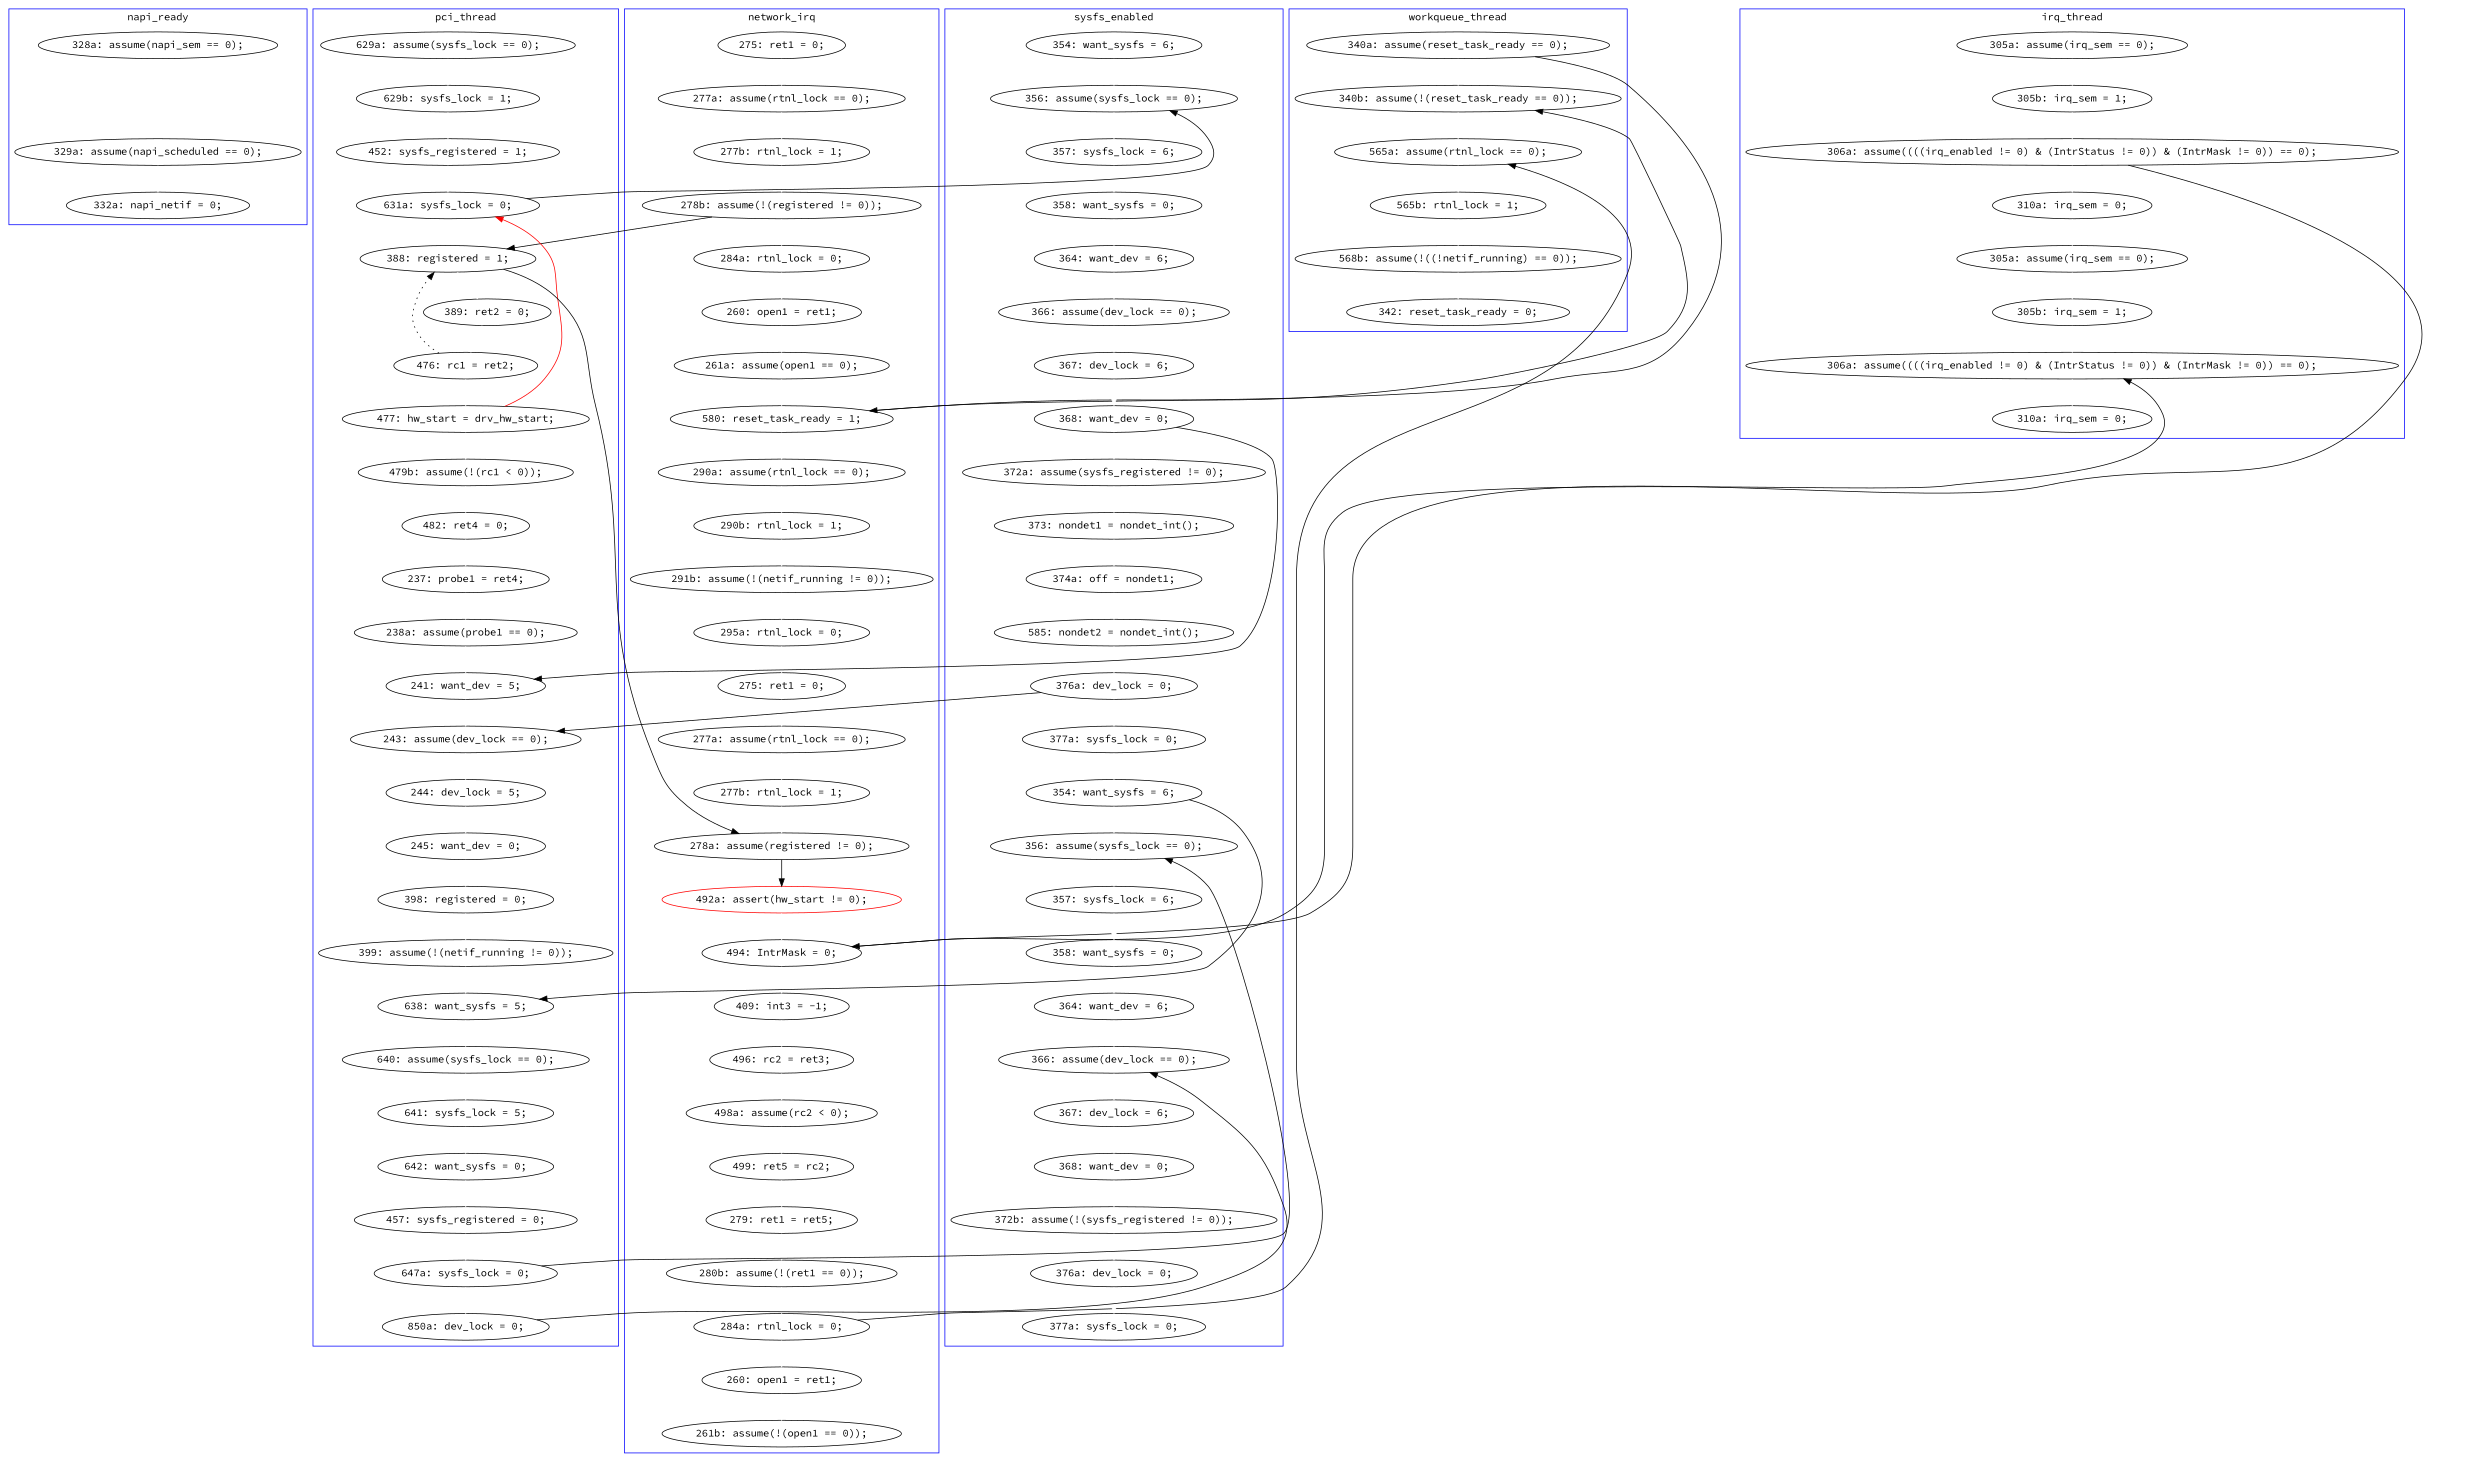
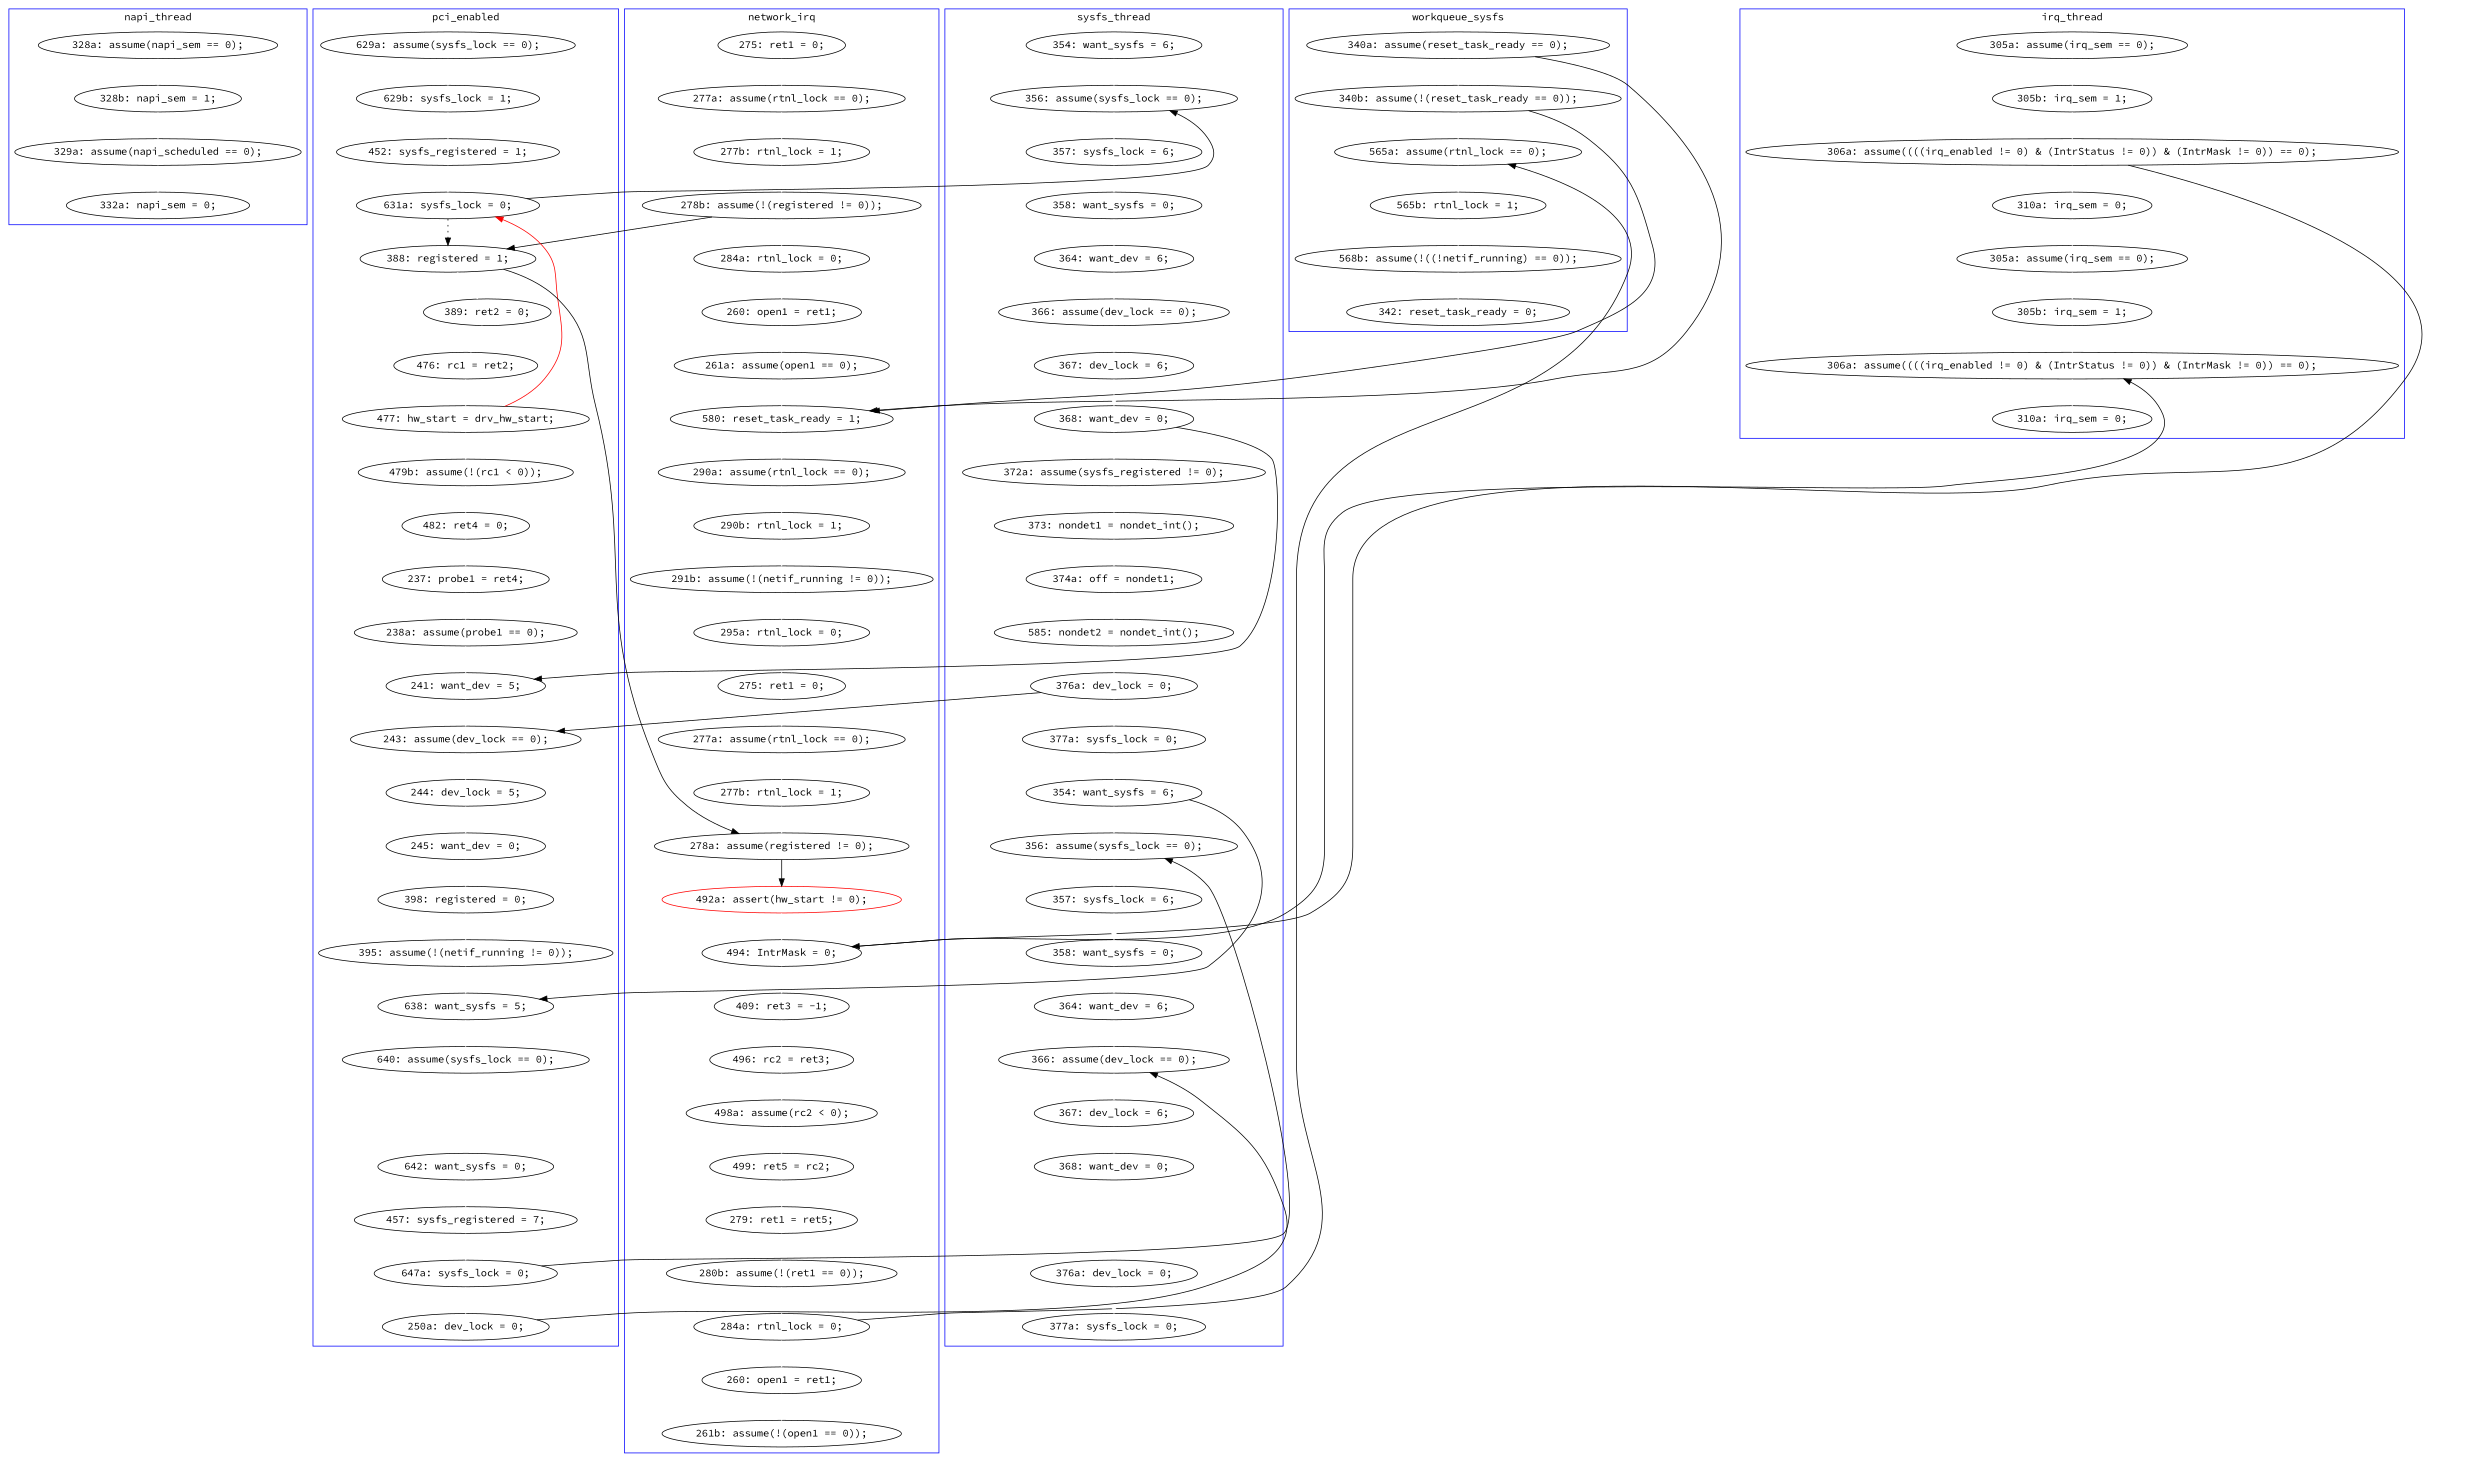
cluster "napi_ready": label "napi_ready" -> "napi_thread"
cluster "pci_thread": label "pci_thread" -> "pci_enabled"
cluster "sysfs_enabled": label "sysfs_enabled" -> "sysfs_thread"
cluster "workqueue_thread": label "workqueue_thread" -> "workqueue_sysfs"
node "328b: napi_sem = 1;": added
node "332a: napi_netif = 0;": label "332a: napi_netif = 0;" -> "332a: napi_sem = 0;"
edge "476: rc1 = ret2;" -> "388: registered = 1;": now "631a: sysfs_lock = 0;" -> "388: registered = 1;"
edge "580: reset_task_ready = 1;" -> "340b: assume(!(reset_task_ready == 0));": reversed
node "399: assume(!(netif_running != 0));": label "399: assume(!(netif_running != 0));" -> "395: assume(!(netif_running != 0));"
node "409: int3 = -1;": label "409: int3 = -1;" -> "409: ret3 = -1;"
node "641: sysfs_lock = 5;": removed
node "457: sysfs_registered = 0;": label "457: sysfs_registered = 0;" -> "457: sysfs_registered = 7;"
node "372b: assume(!(sysfs_registered != 0));": removed
node "850a: dev_lock = 0;": label "850a: dev_lock = 0;" -> "250a: dev_lock = 0;"
